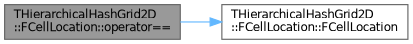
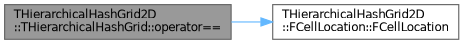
node "THierarchicalHashGrid2D ::FCellLocation::operator==": label "THierarchicalHashGrid2D ::FCellLocation::operator==" -> "THierarchicalHashGrid2D ::THierarchicalHashGrid::operator=="
